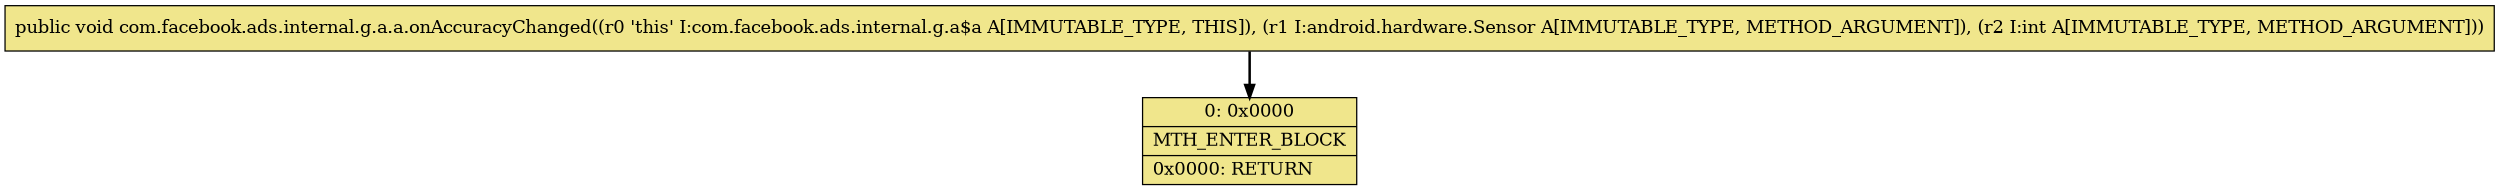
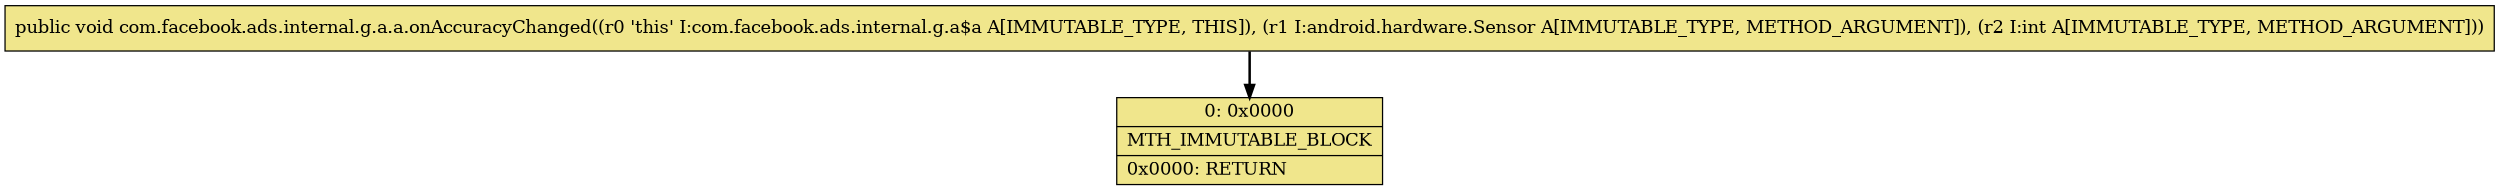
node "0: 0x0000": text "MTH_ENTER_BLOCK" -> "MTH_IMMUTABLE_BLOCK"
